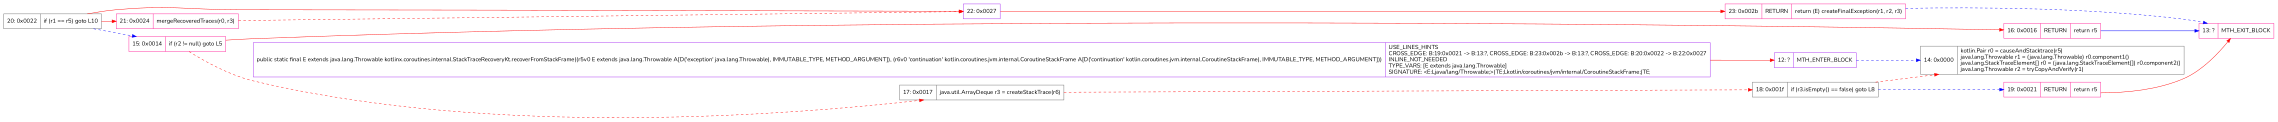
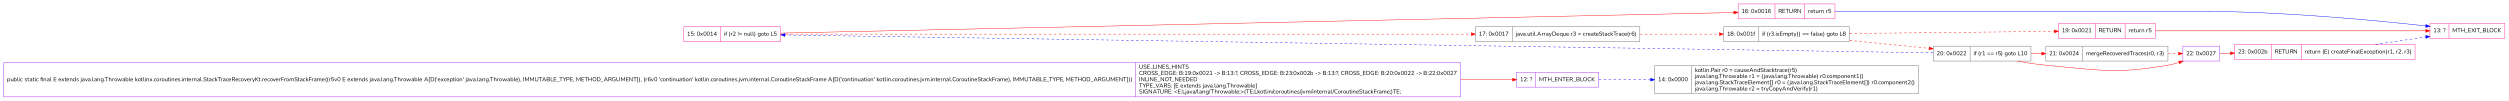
node "21: 0x0024": color deeppink -> gray40
edge "18: 0x001f" -> "14: 0x0000": now "18: 0x001f" -> "20: 0x0022"
edge "18: 0x001f" -> "19: 0x0021": color blue -> red
